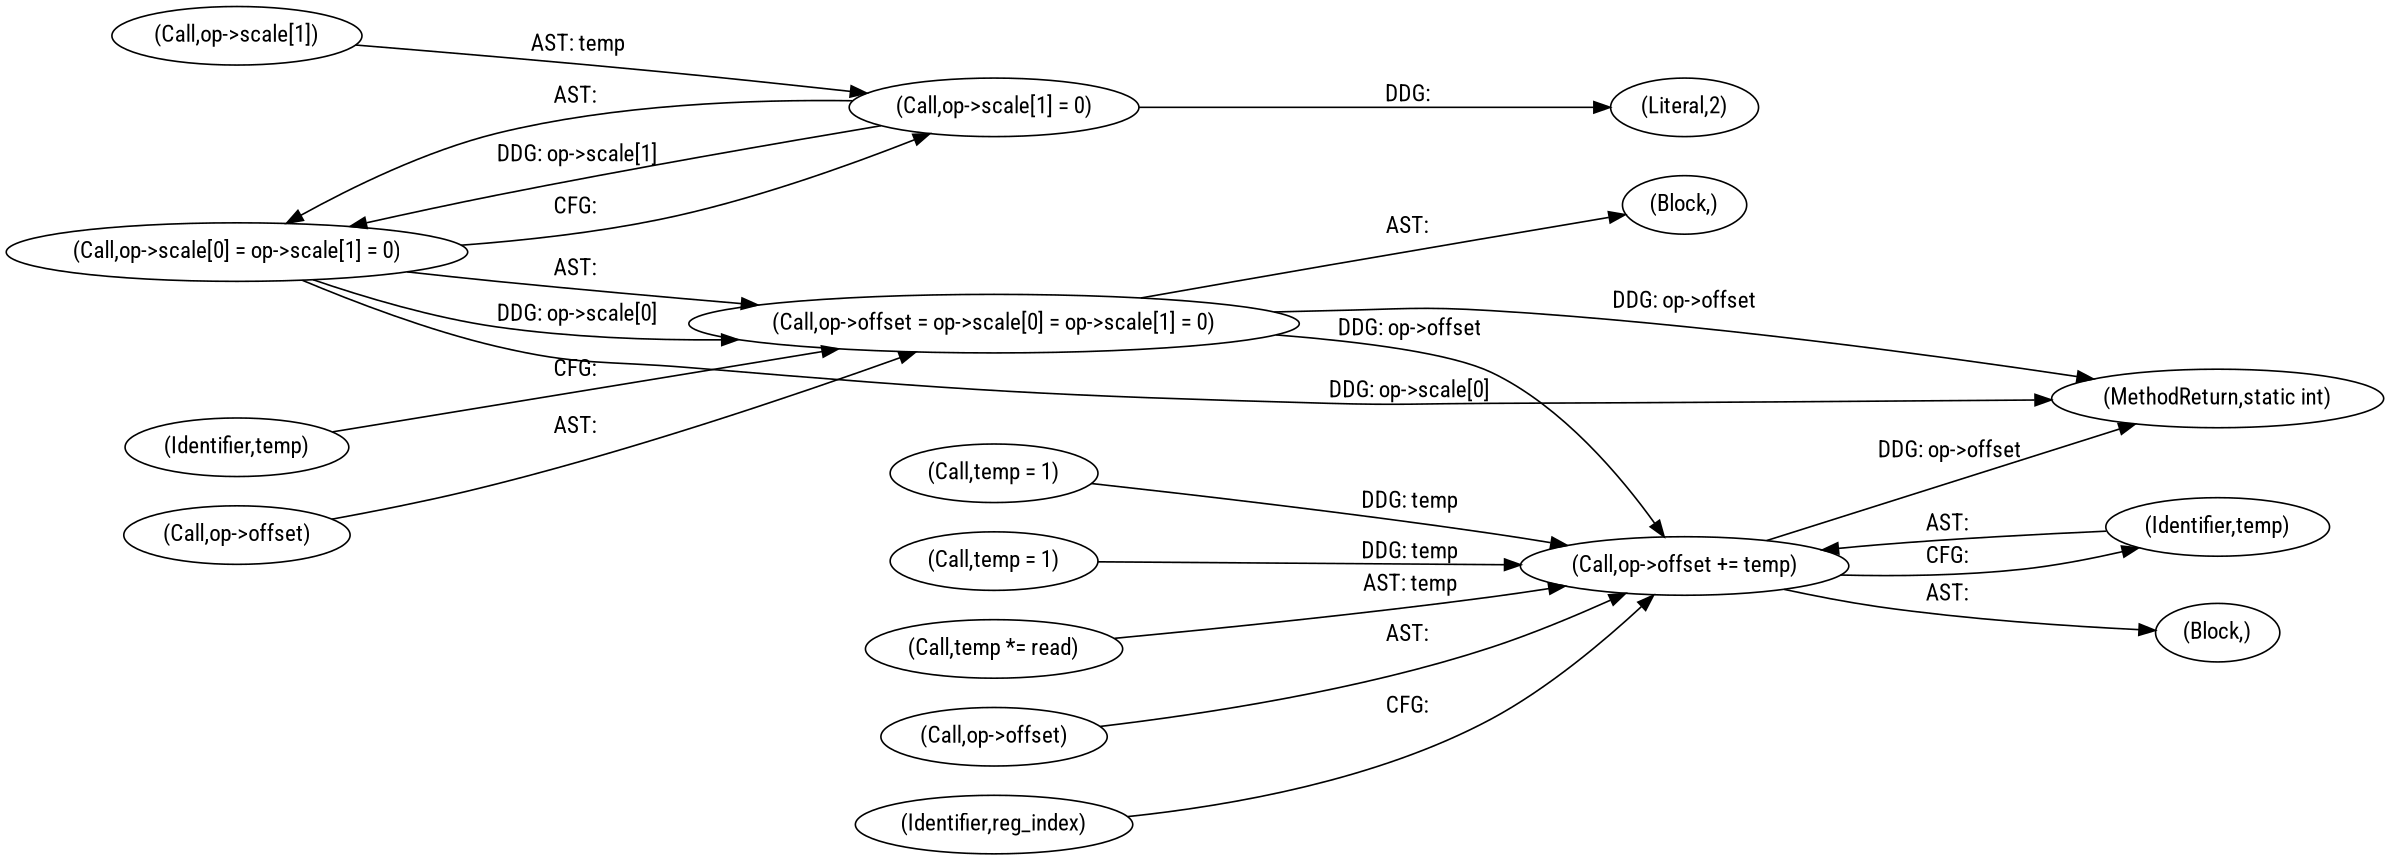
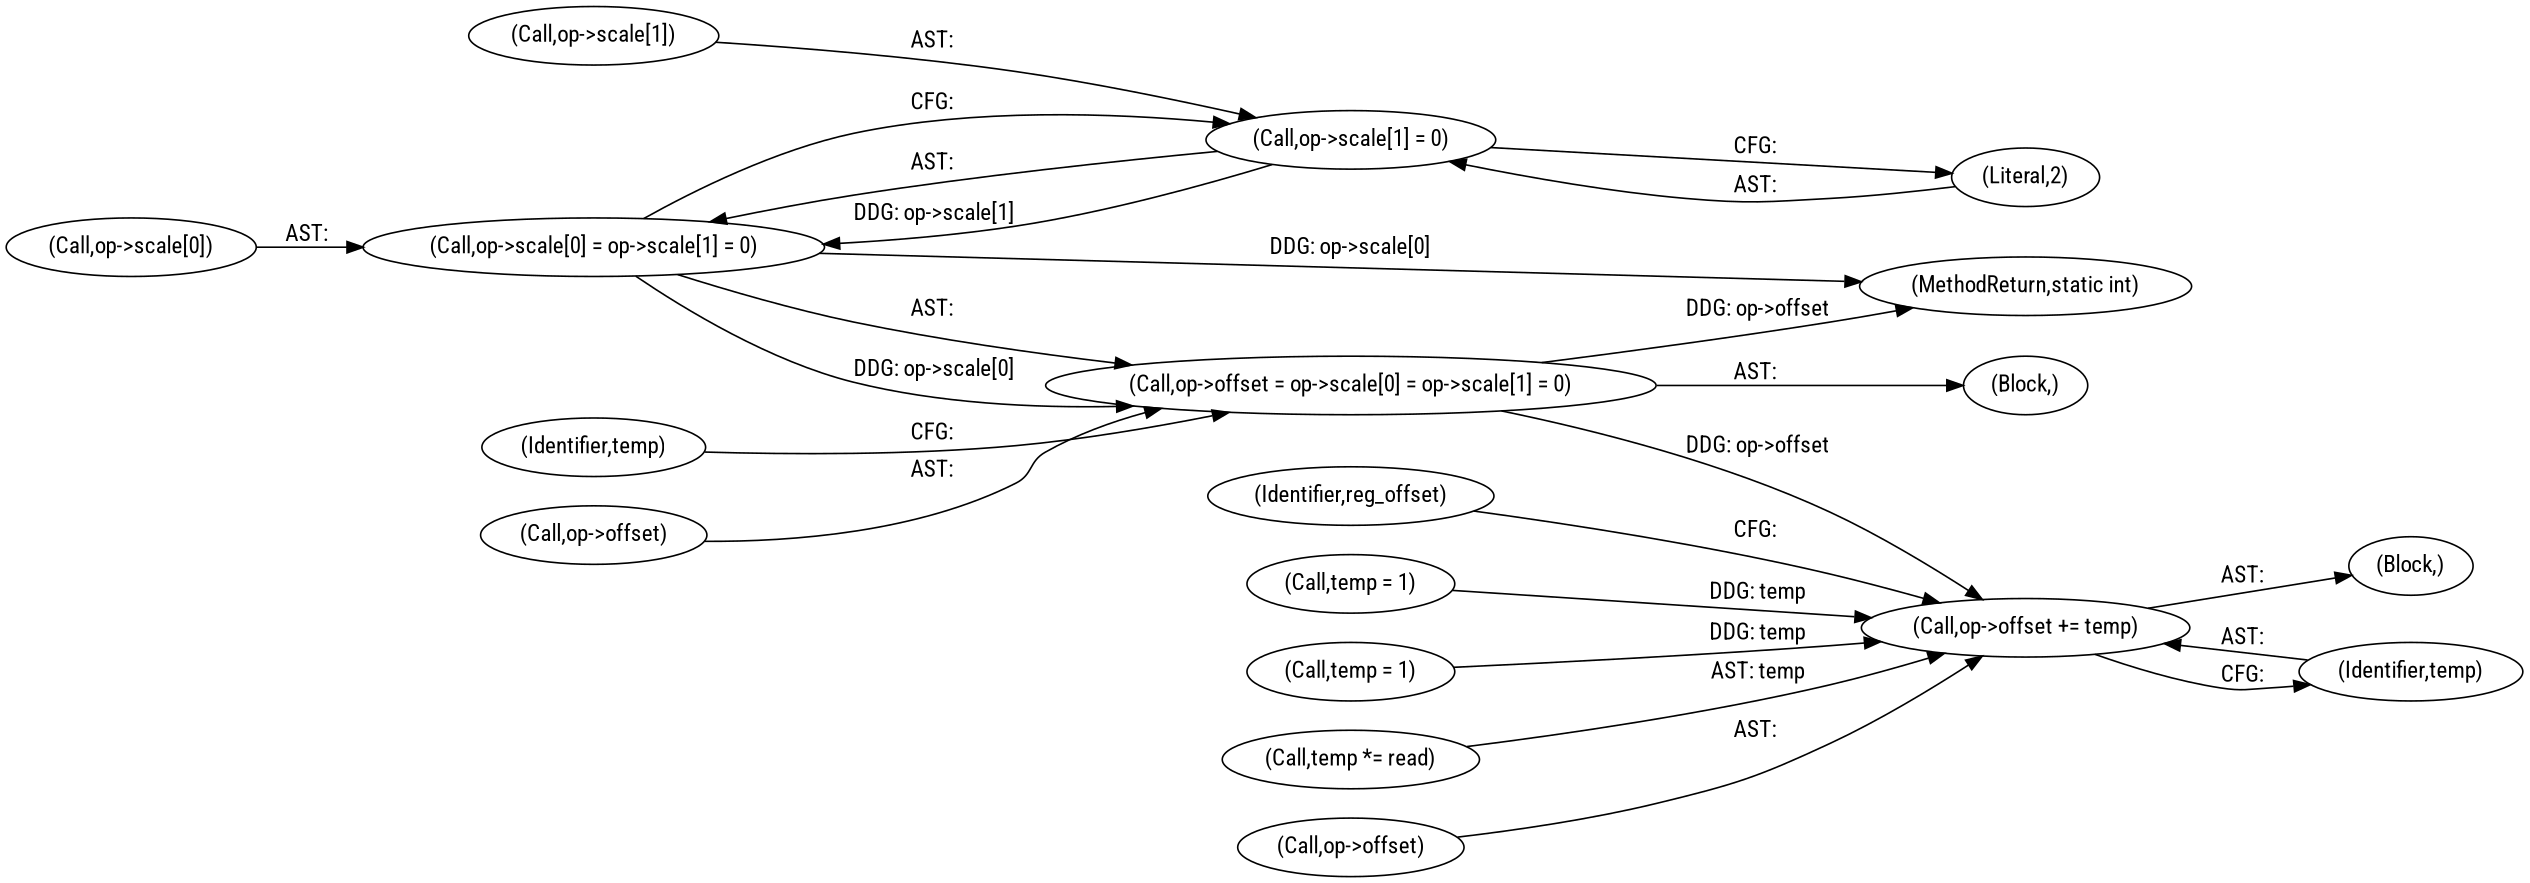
edge "(Call,op->scale[1])" -> "(Call,op->scale[1] = 0)": label "AST: temp" -> "AST: "
edge "(Call,op->scale[1] = 0)" -> "(Literal,2)": label "DDG: " -> "CFG: "
edge "(Literal,2)" -> "(Call,op->scale[1] = 0)": added, label "AST:"
node "(Call,op->scale[0])": added
edge "(Call,op->offset += temp)" -> "(MethodReturn,static int)": removed, label "DDG: op->offset"
node "(Identifier,reg_index)": label "(Identifier,reg_index)" -> "(Identifier,reg_offset)"
